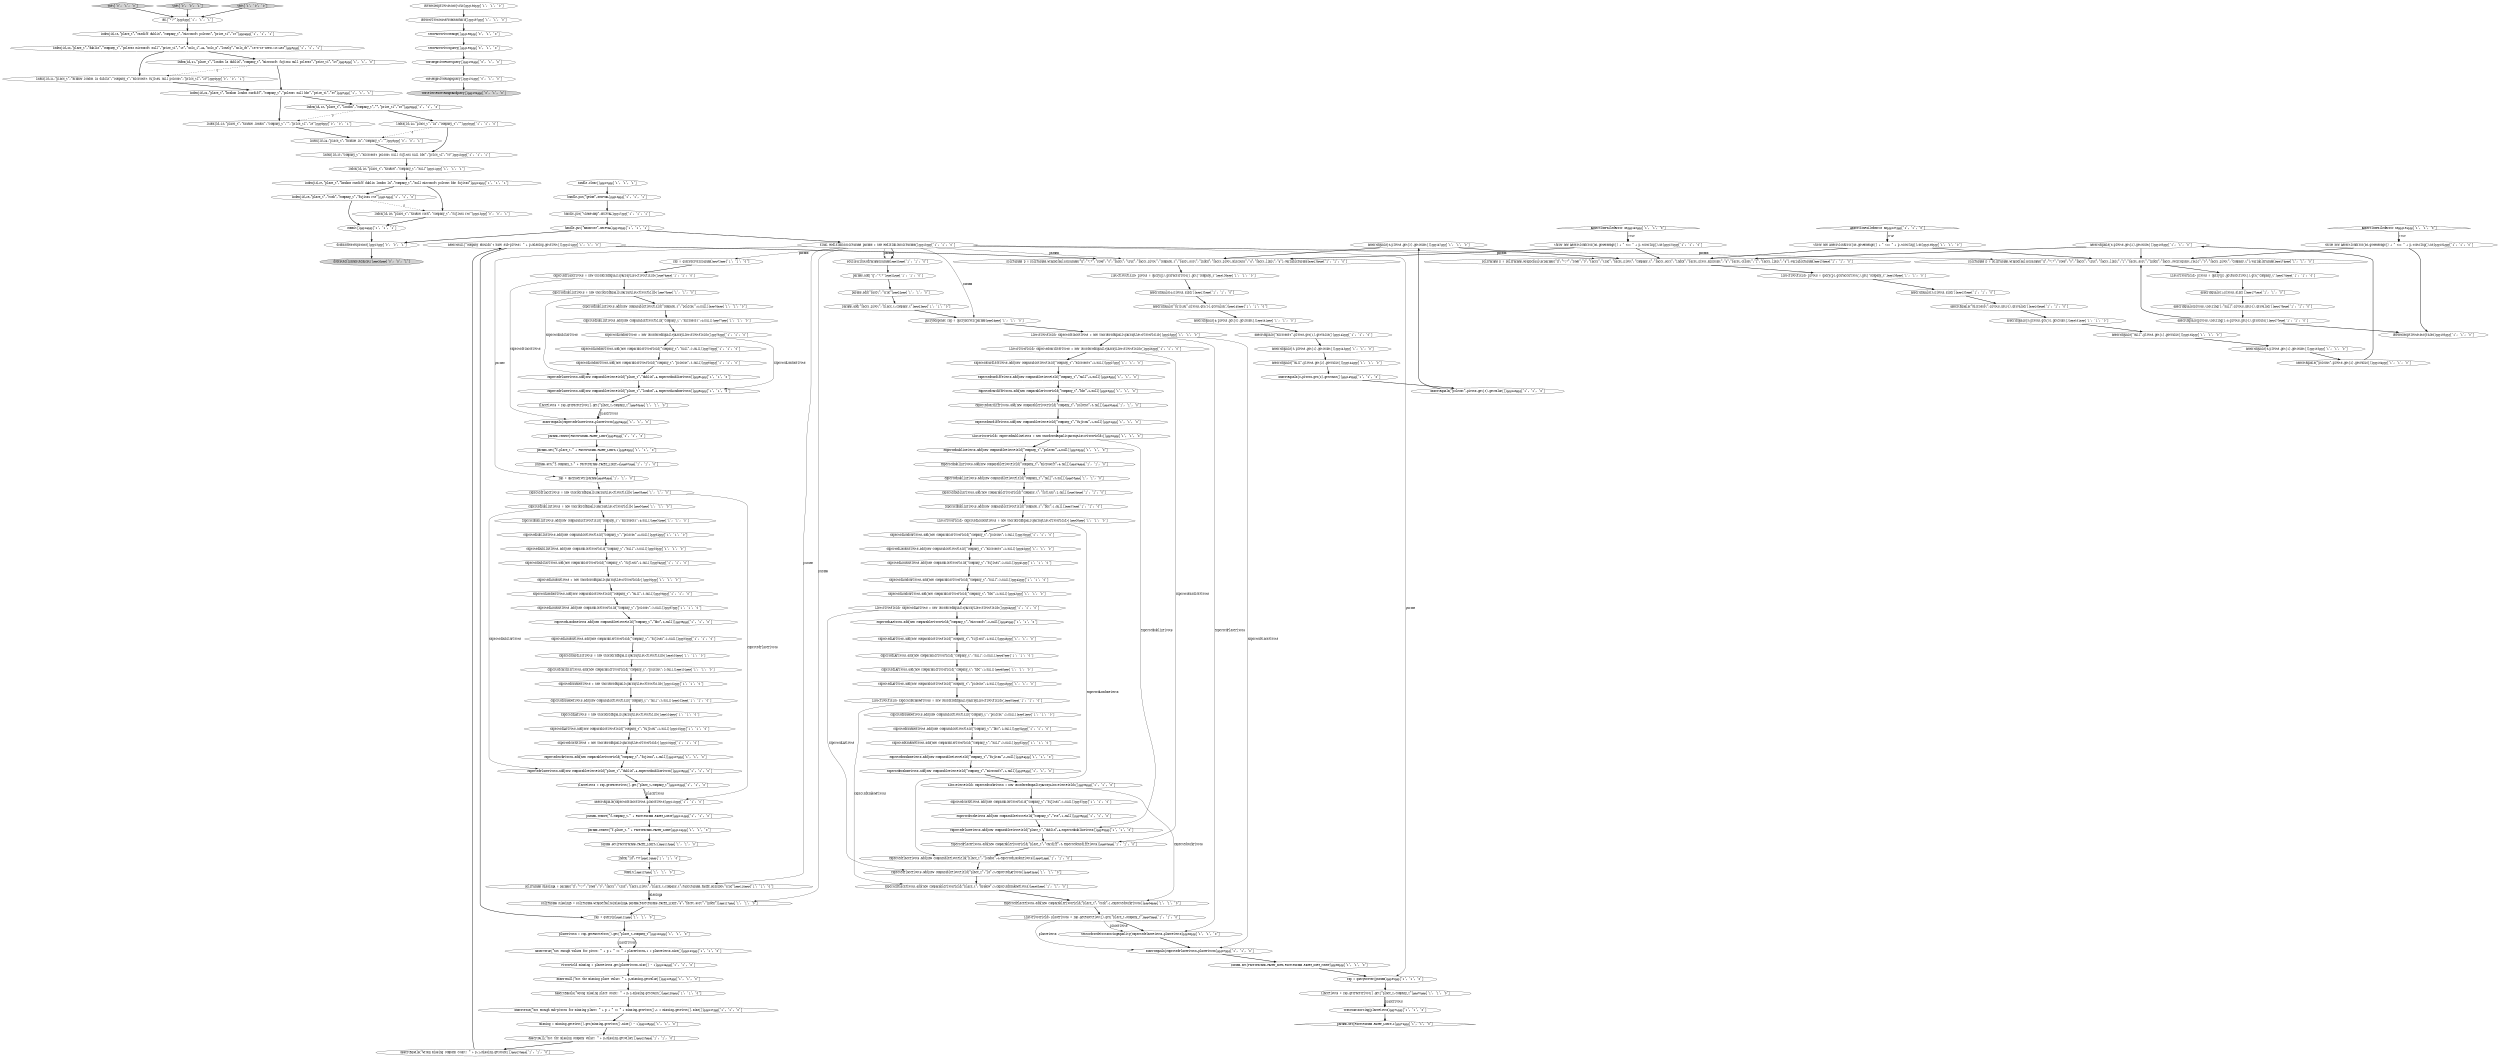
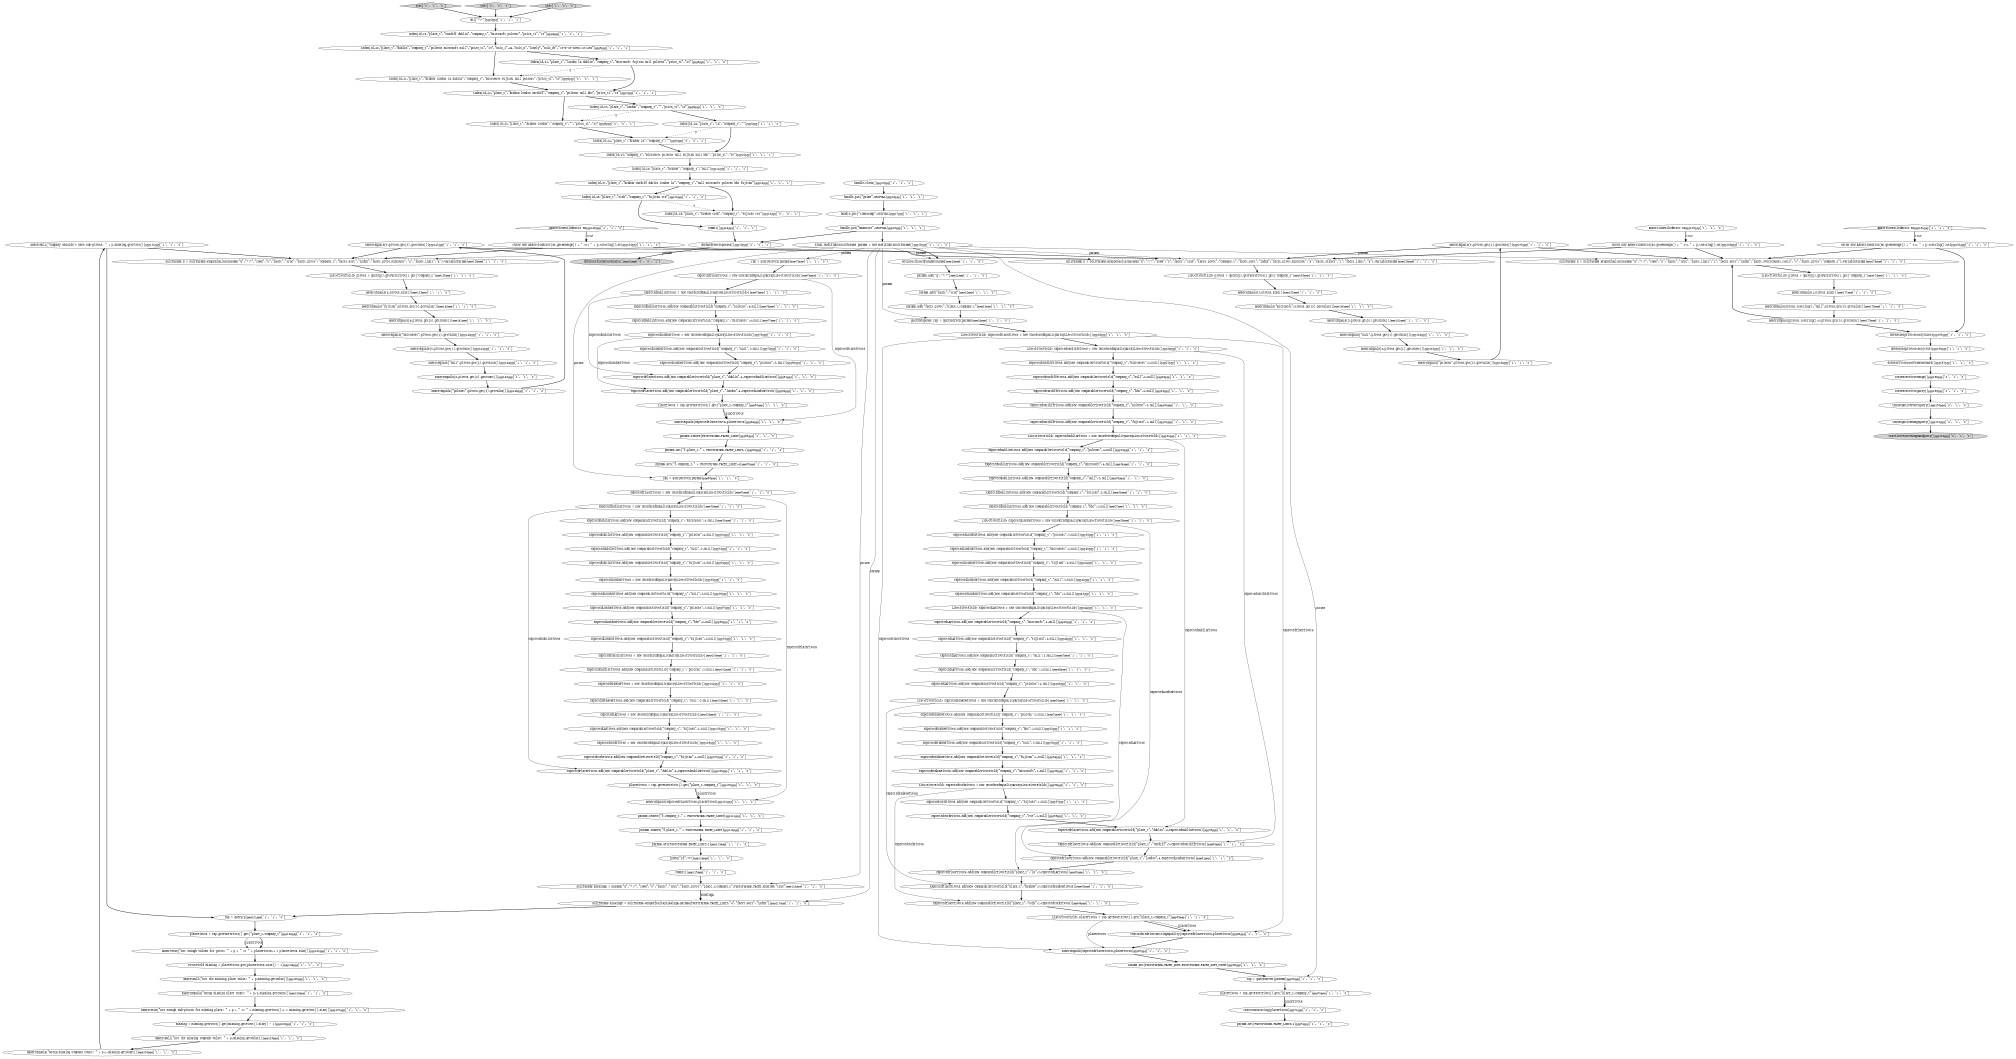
node "AssertionFailedError ae@@@167@@@['1', '1', '0']": shape diamond -> ellipse
edge "doTestDeepPivotStats(false)@@@185@@@['1', '1', '0']" -> "doTestDeepPivotStats(true)@@@186@@@['1', '1', '0']": added
node "params.set(FacetParams.FACET_LIMIT,2)@@@72@@@['1', '1', '0']": shape diamond -> ellipse
